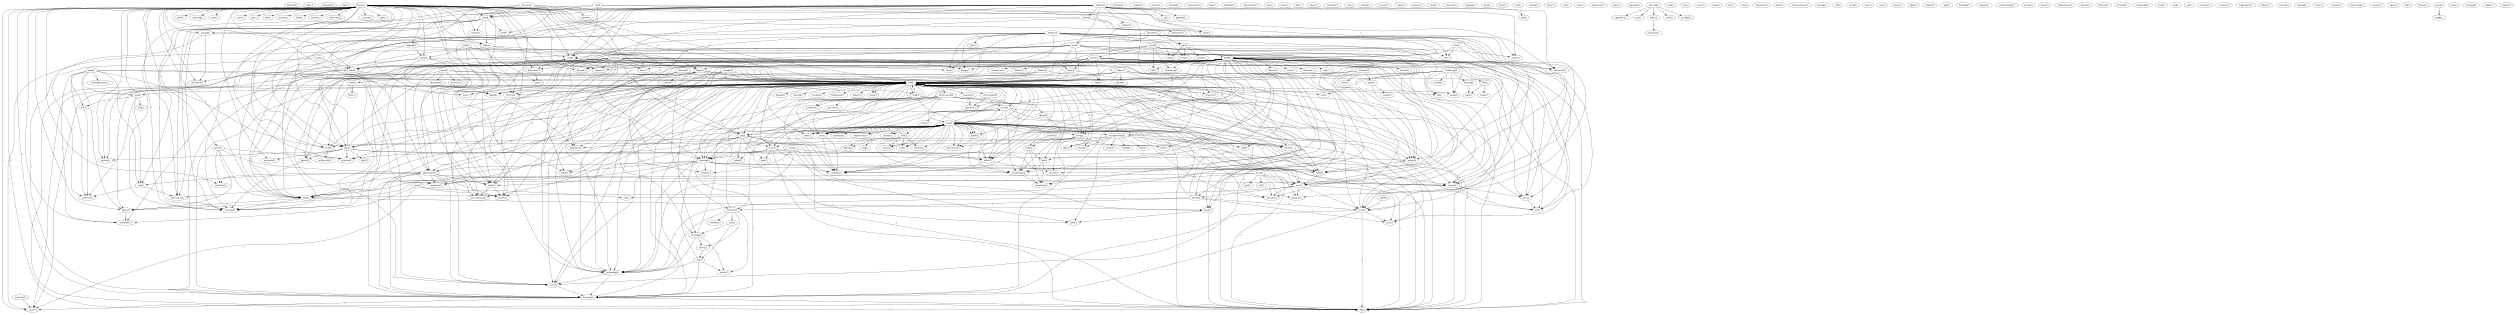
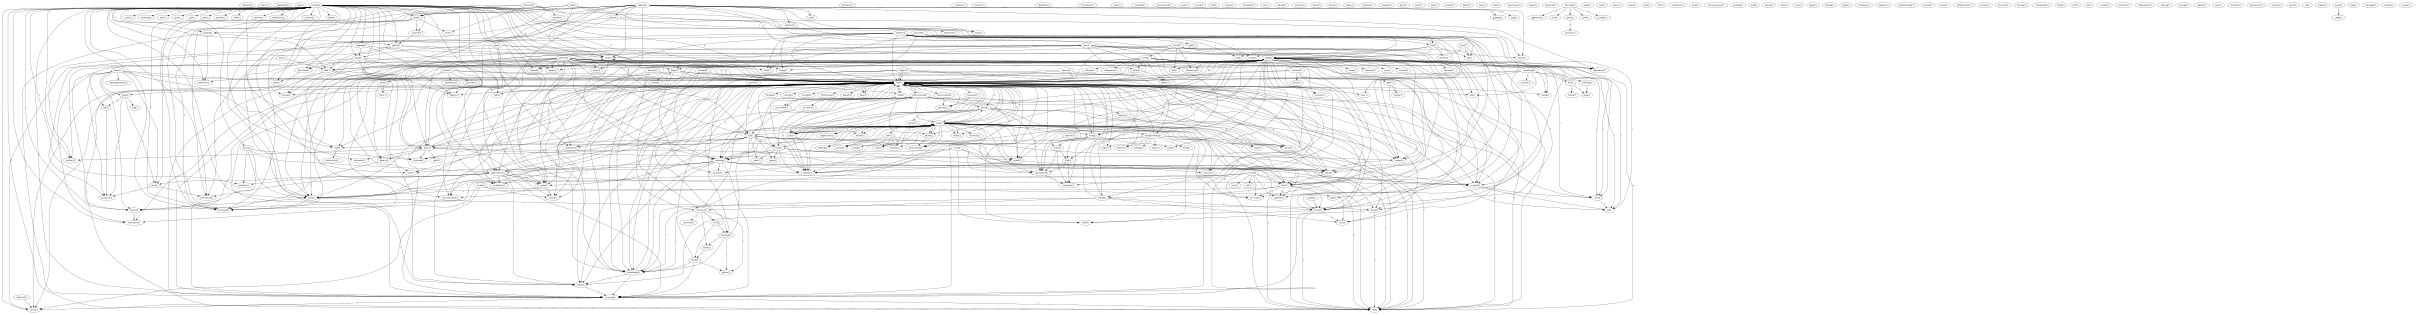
node "knows(1)": removed
edge "land(4)" -> "psalm(2)": now "became(1)" -> "psalm(2)"
